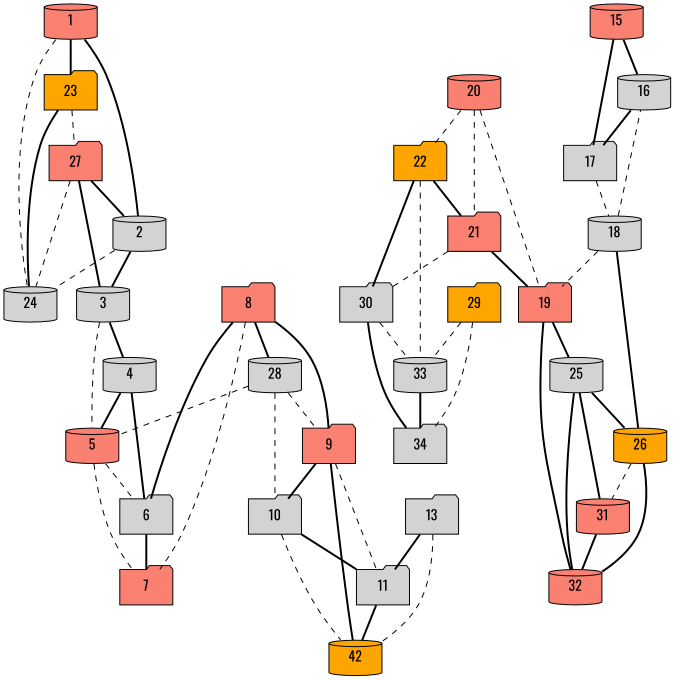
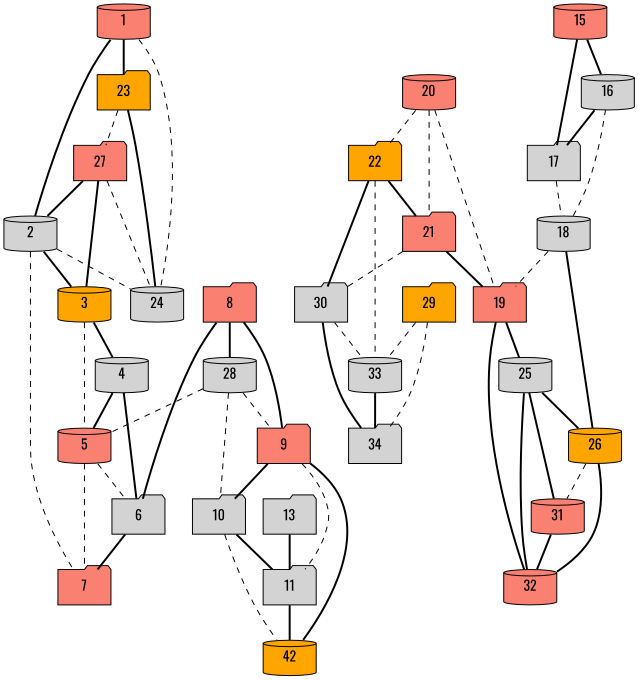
node "3": fillcolor lightgrey -> orange
edge "8" -- "7": now "2" -- "7"
edge "13" -- "42": removed
